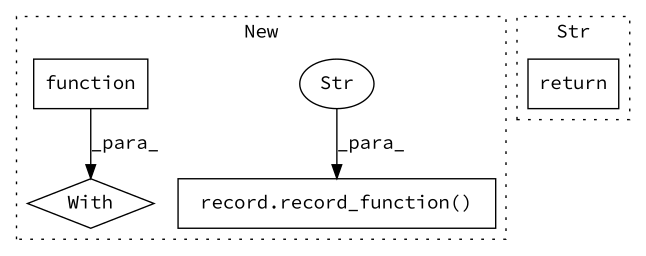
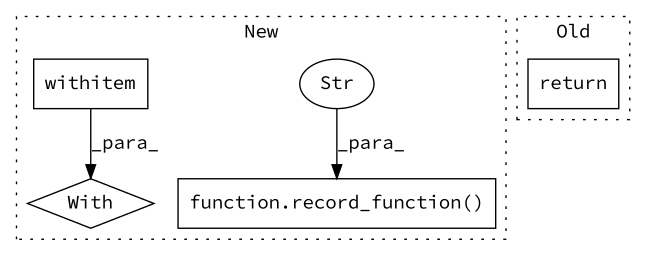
cluster "Str": label "Str" -> "Old"
node "function": label "function" -> "withitem"
node "record.record_function()": label "record.record_function()" -> "function.record_function()"
